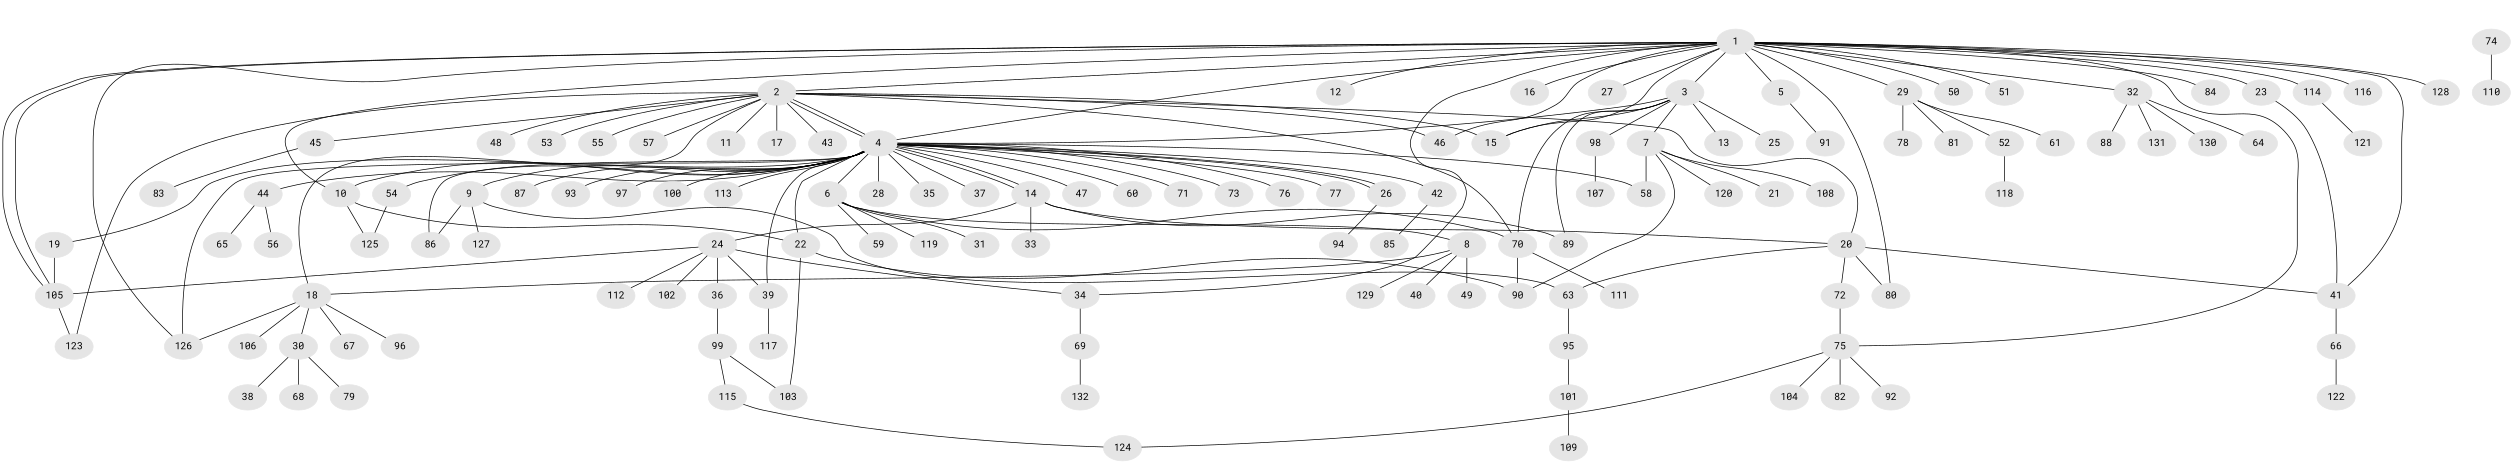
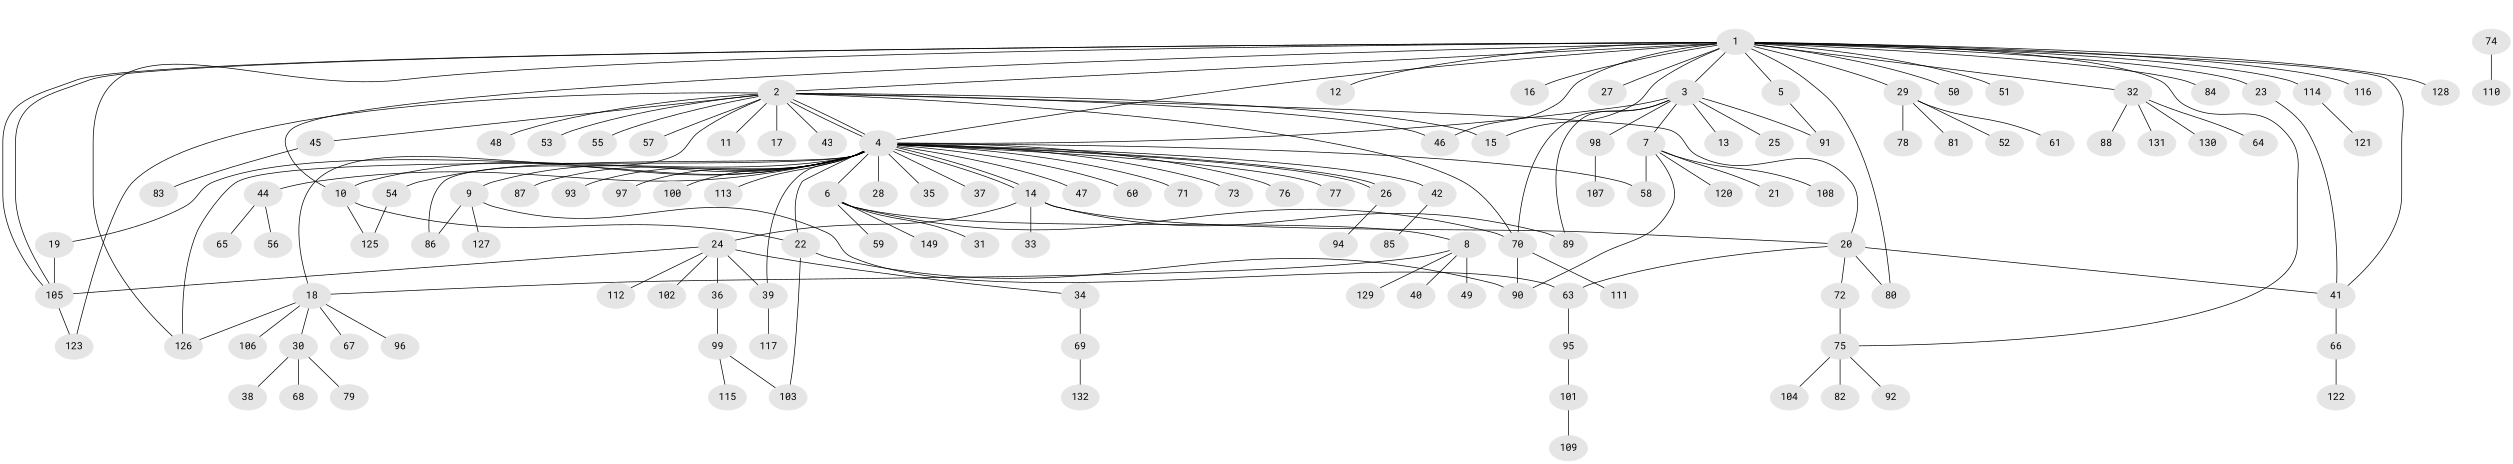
edge "3" -- "15": now "3" -- "91"
edge "1" -- "34": removed
node "118": removed
node "119": label "119" -> "149"
node "124": removed
